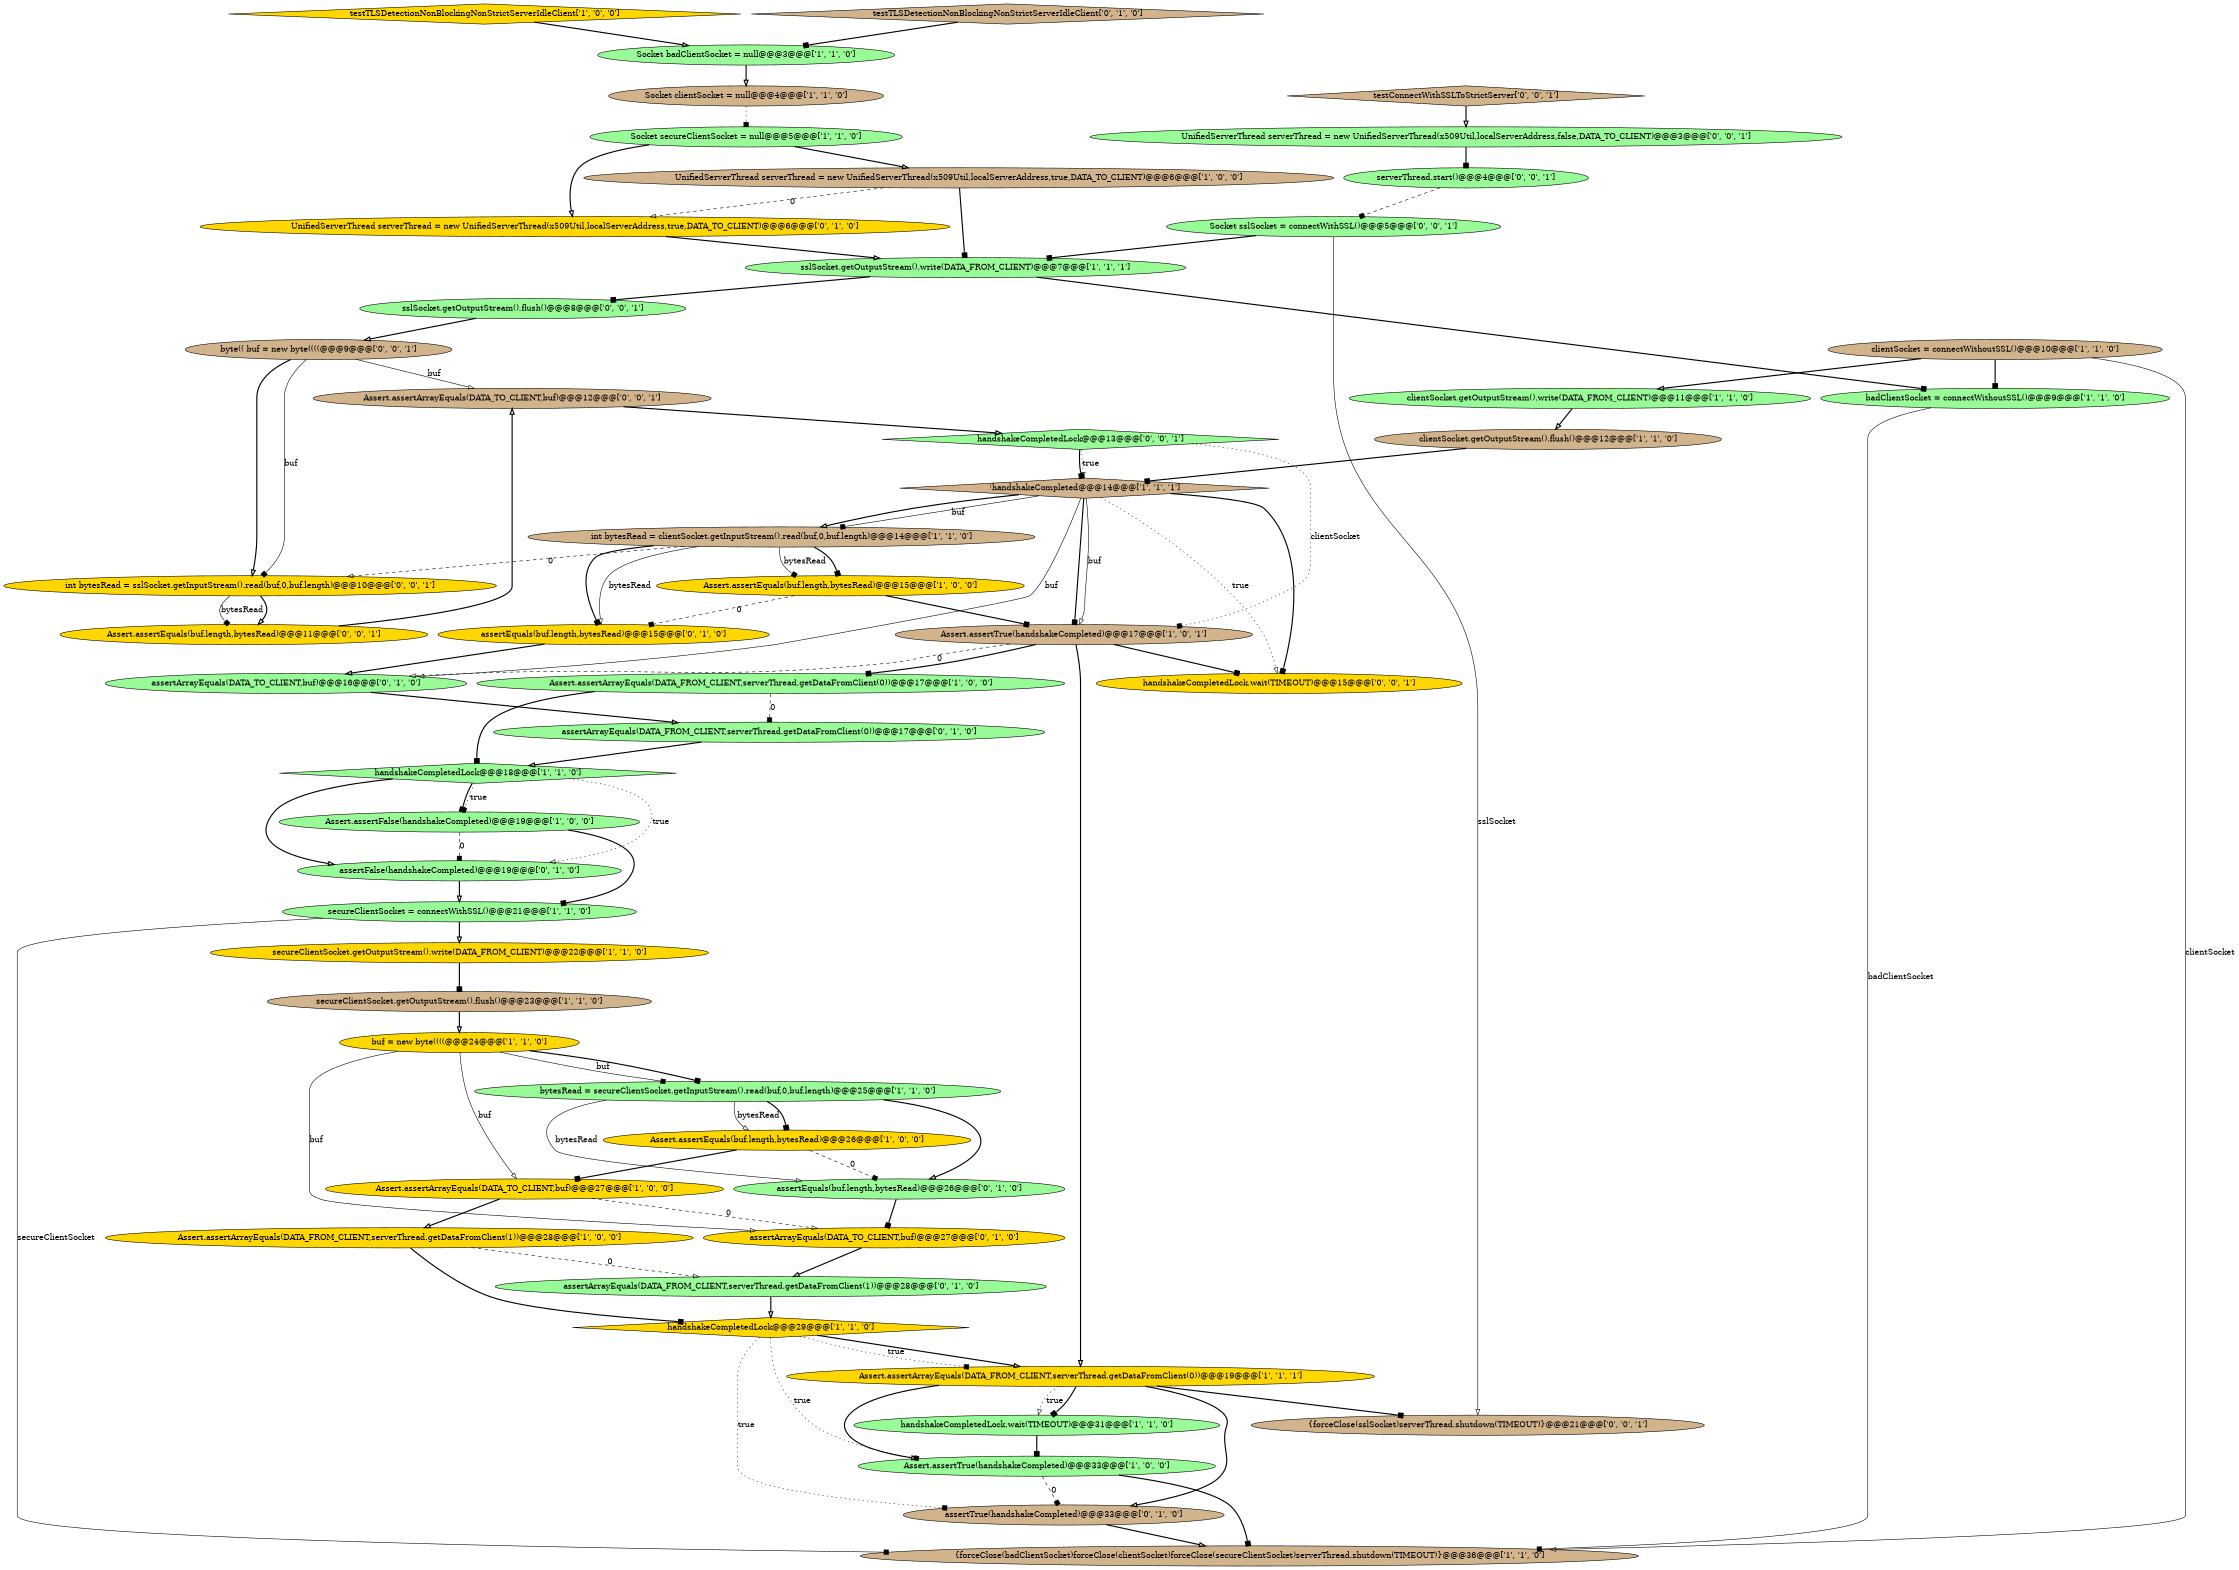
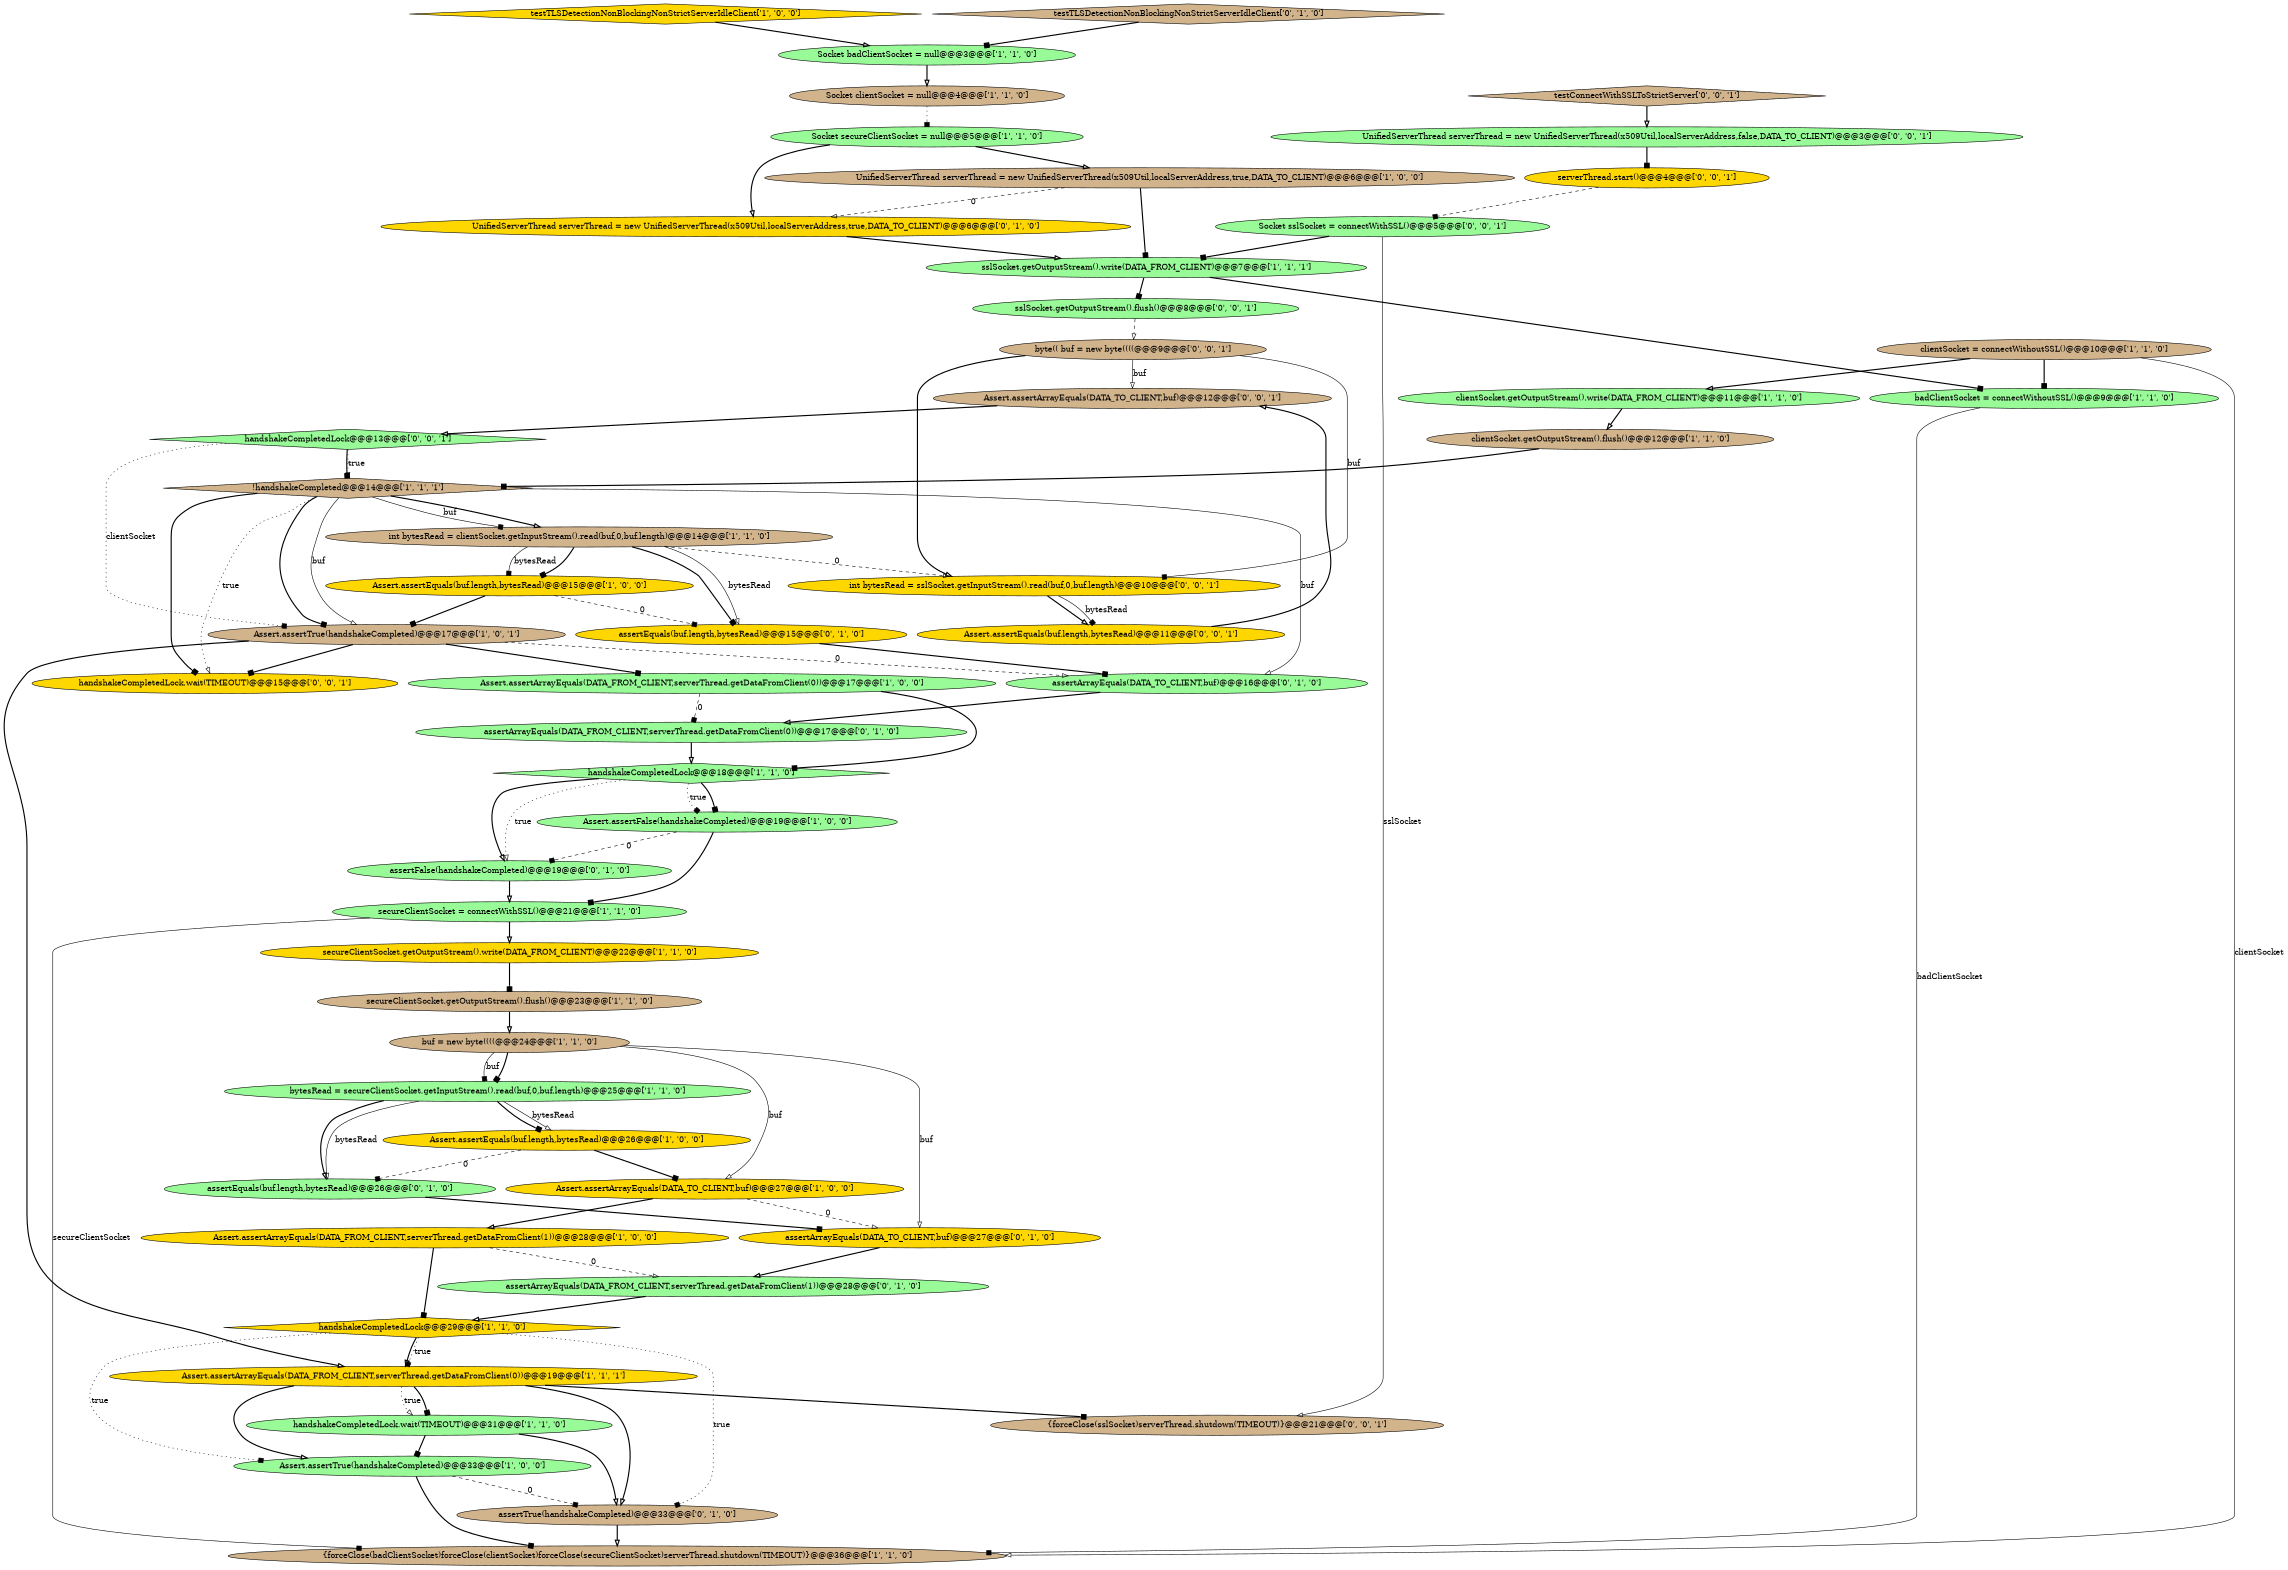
node "serverThread.start()@@@4@@@['0', '0', '1']": fillcolor palegreen -> gold
edge "sslSocket.getOutputStream().flush()@@@8@@@['0', '0', '1']" -> "byte(( buf = new byte((((@@@9@@@['0', '0', '1']": style bold -> dashed
edge "assertEquals(buf.length,bytesRead)@@@15@@@['0', '1', '0']" -> "assertArrayEquals(DATA_TO_CLIENT,buf)@@@16@@@['0', '1', '0']": arrowhead onormal -> box
node "buf = new byte((((@@@24@@@['1', '1', '0']": fillcolor gold -> tan
edge "handshakeCompletedLock.wait(TIMEOUT)@@@31@@@['1', '1', '0']" -> "assertTrue(handshakeCompleted)@@@33@@@['0', '1', '0']": added
